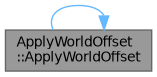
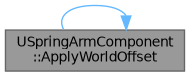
node "ApplyWorldOffset ::ApplyWorldOffset": label "ApplyWorldOffset ::ApplyWorldOffset" -> "USpringArmComponent ::ApplyWorldOffset"
